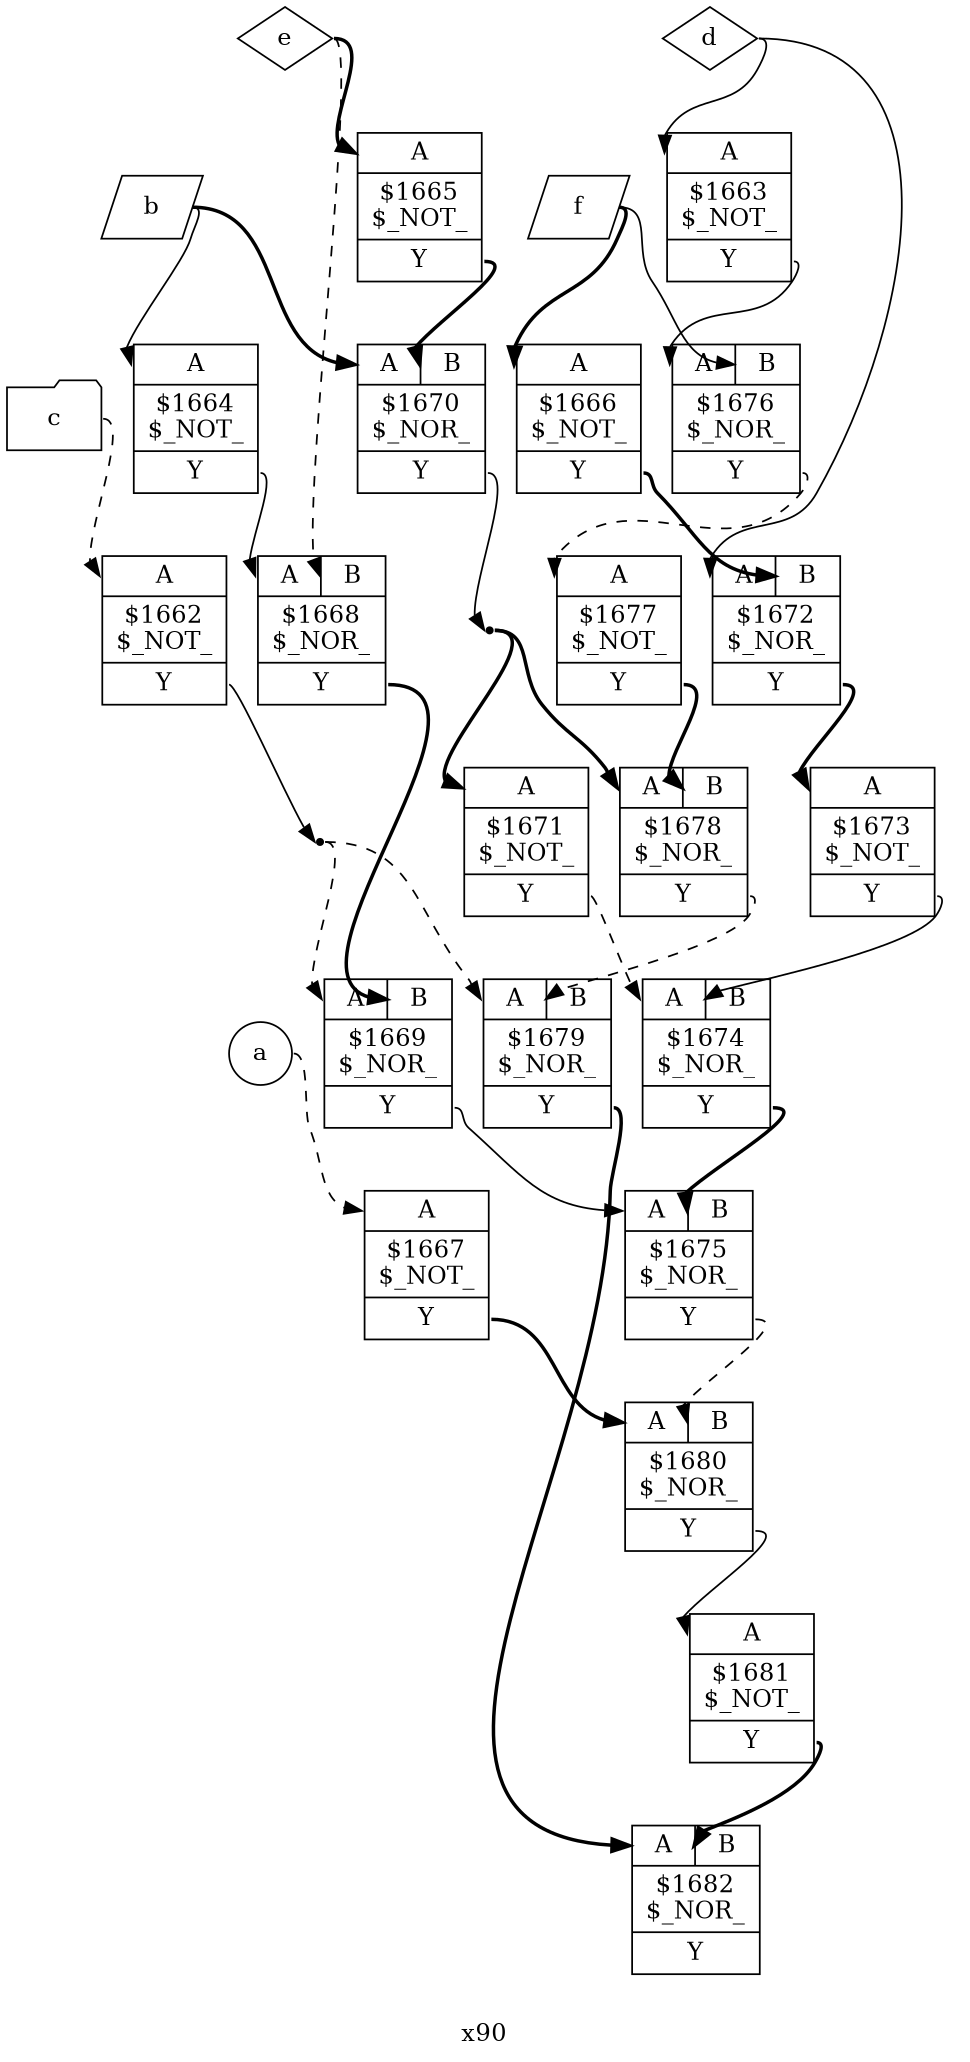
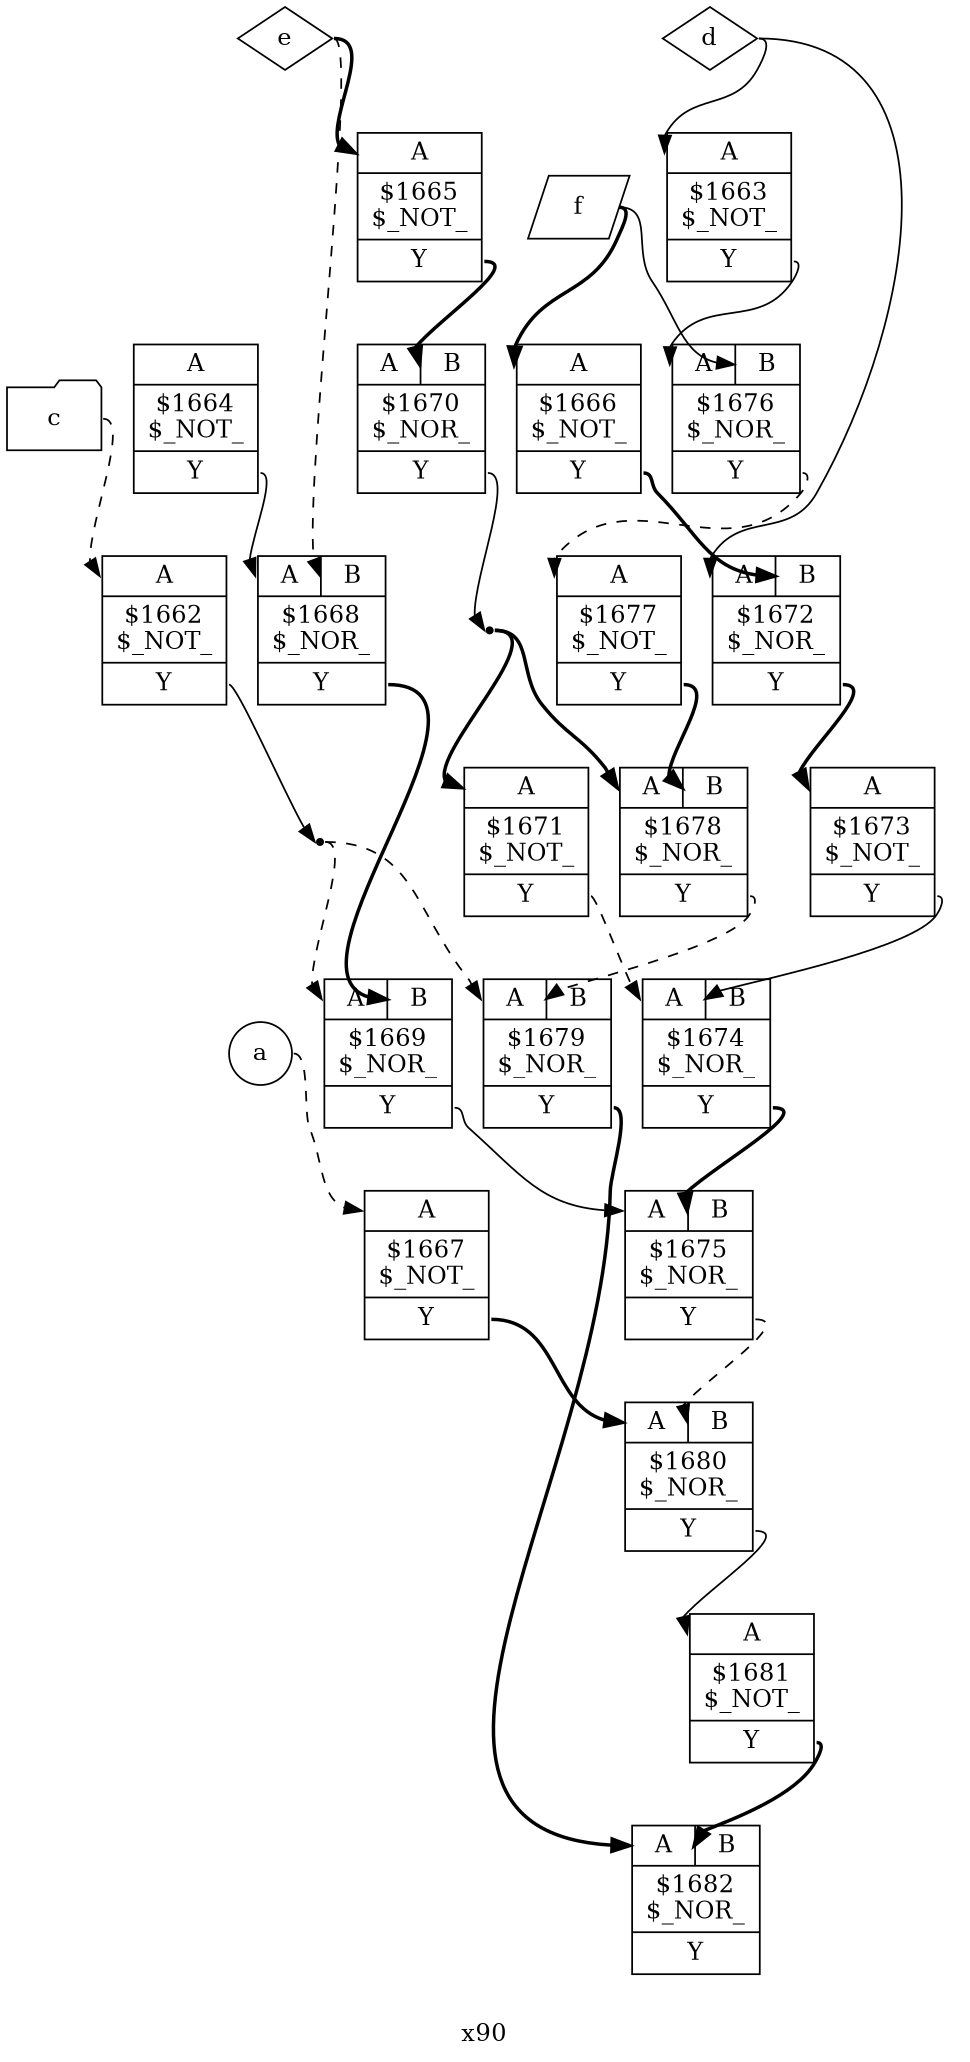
node "b": removed
